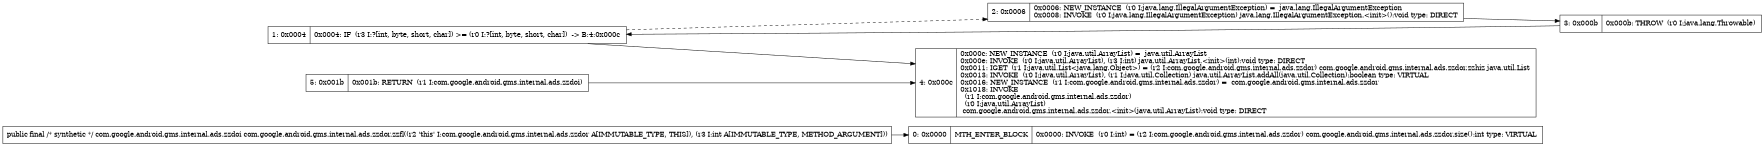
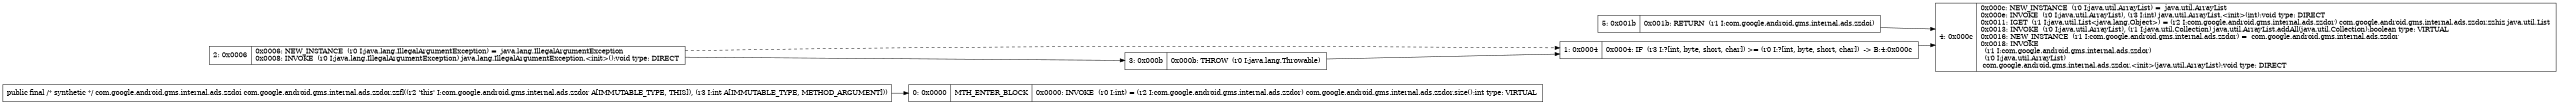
edge "1: 0x0004" -> "2: 0x0006": reversed
node "4: 0x000c": text "0x1018: INVOKE" -> "0x0018: INVOKE"
